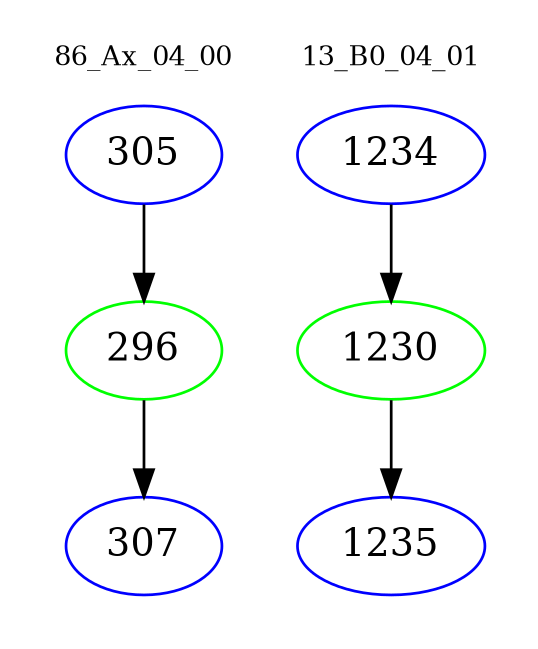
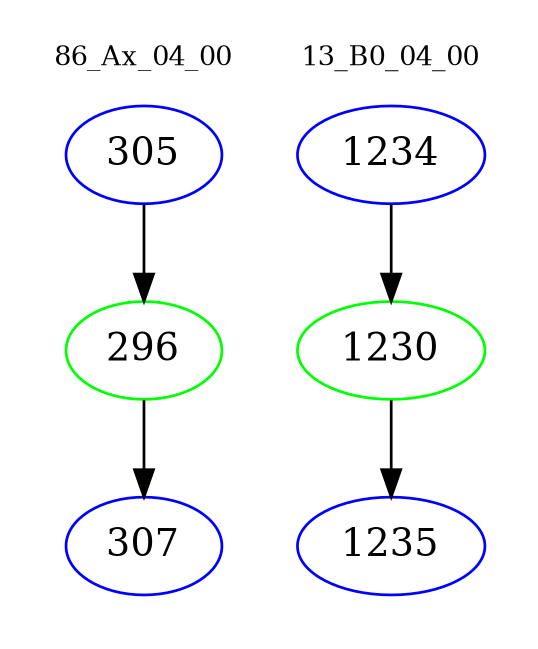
cluster "13_B0_04_01": label "13_B0_04_01" -> "13_B0_04_00"
